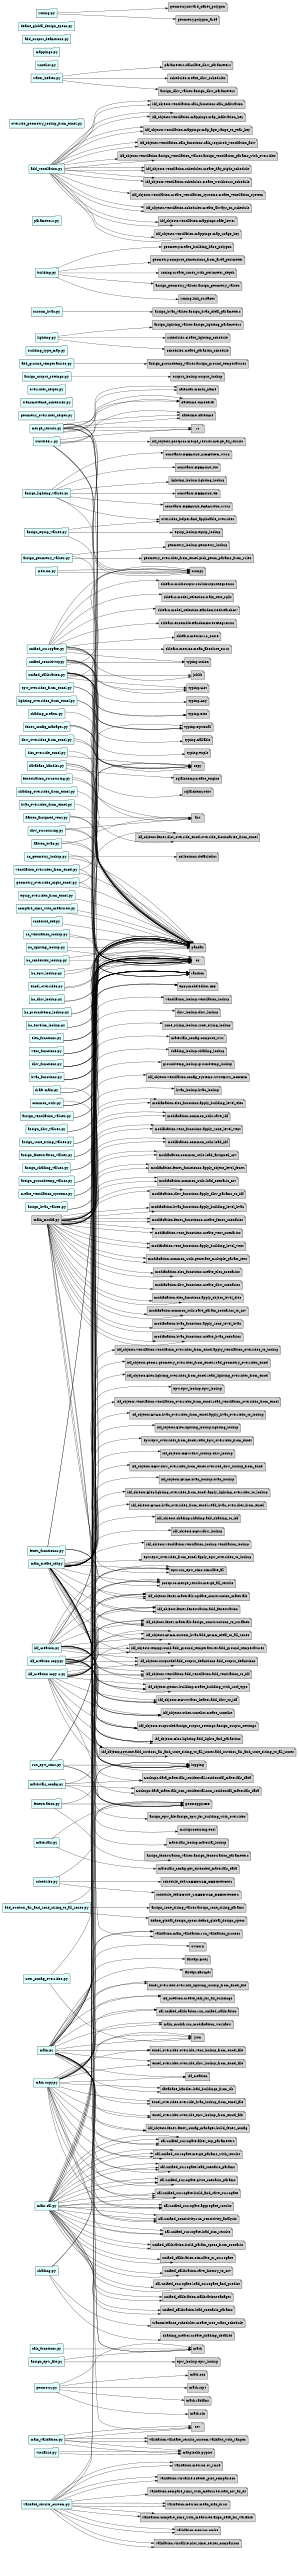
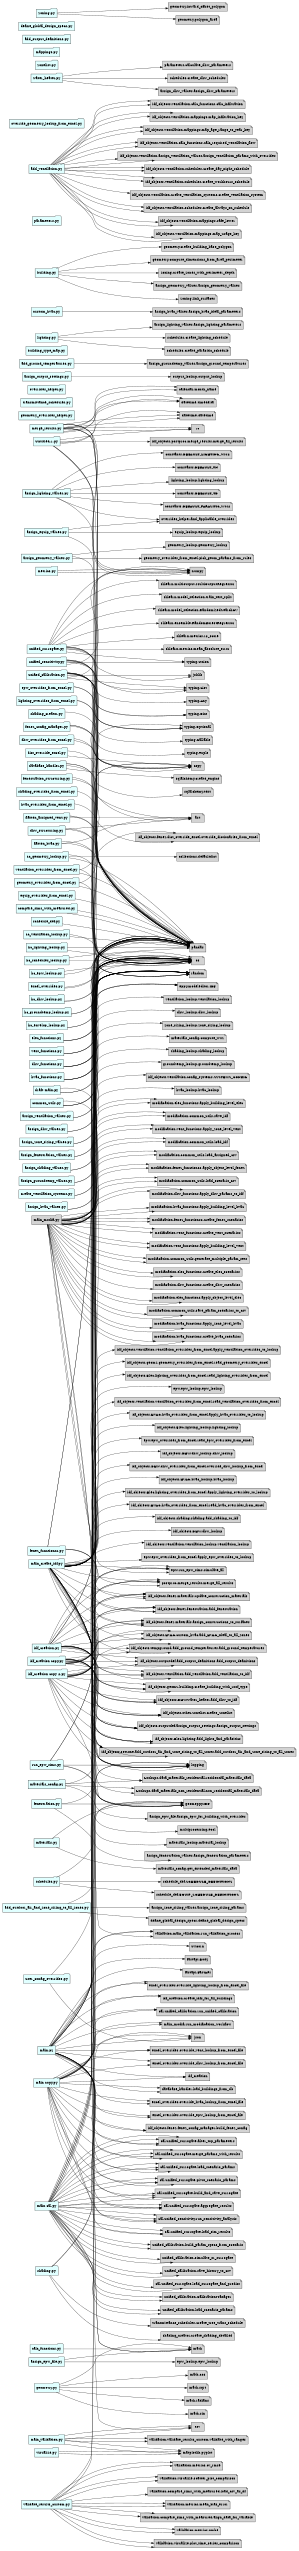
node "geometry_overrides_night_excel.py": label "geometry_overrides_night_excel.py" -> "geometry_overrides_from_excel.py"
